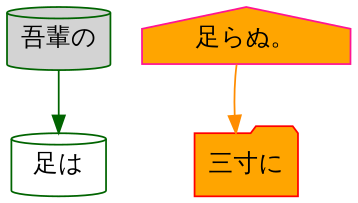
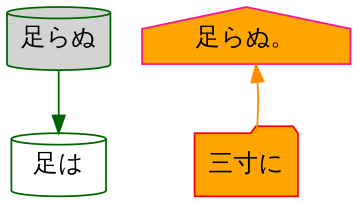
node "吾輩の": label "吾輩の" -> "足らぬ"
edge "足らぬ。" -> "三寸に": reversed
